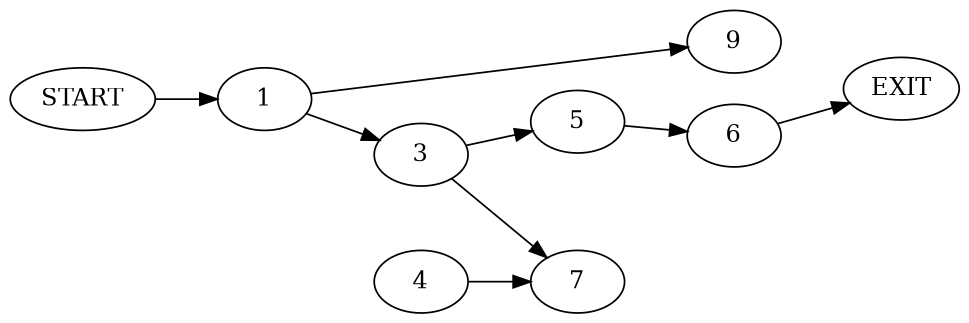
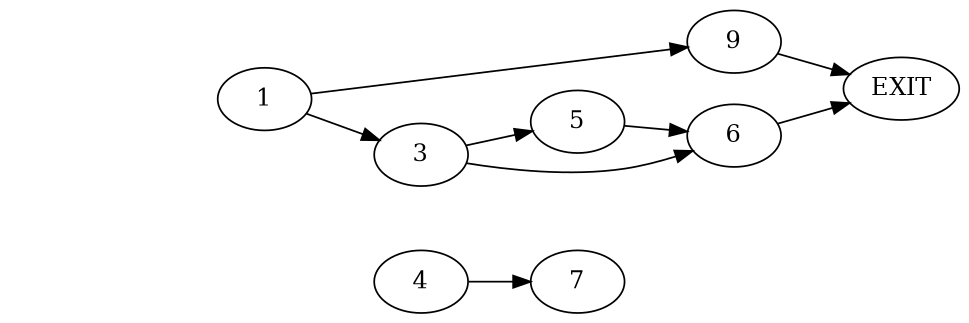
edge "9" -> "EXIT": added
node "START": removed
edge "3" -> "7": now "3" -> "6"
